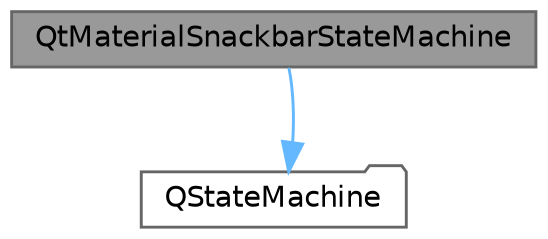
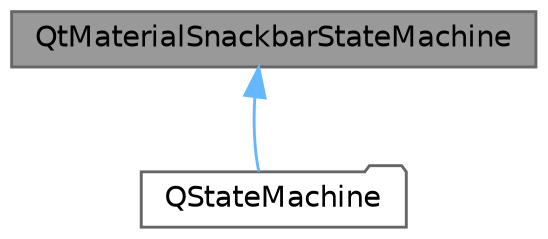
edge "QtMaterialSnackbarStateMachine" -> "QStateMachine": reversed
